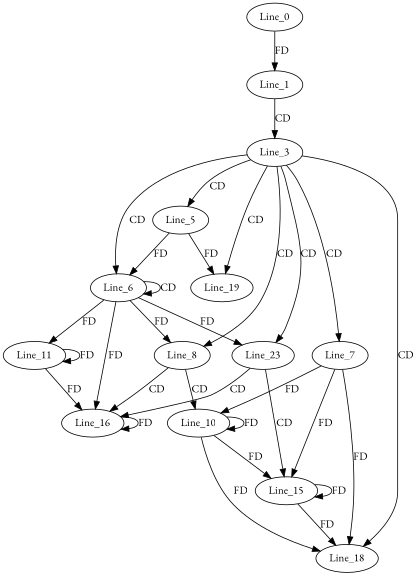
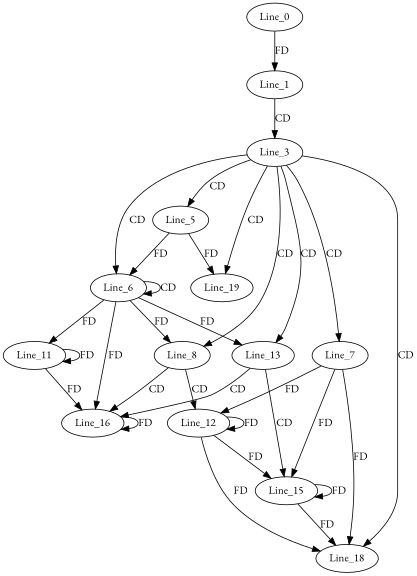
node "Line_23": label "Line_23" -> "Line_13"
node "Line_10": label "Line_10" -> "Line_12"
